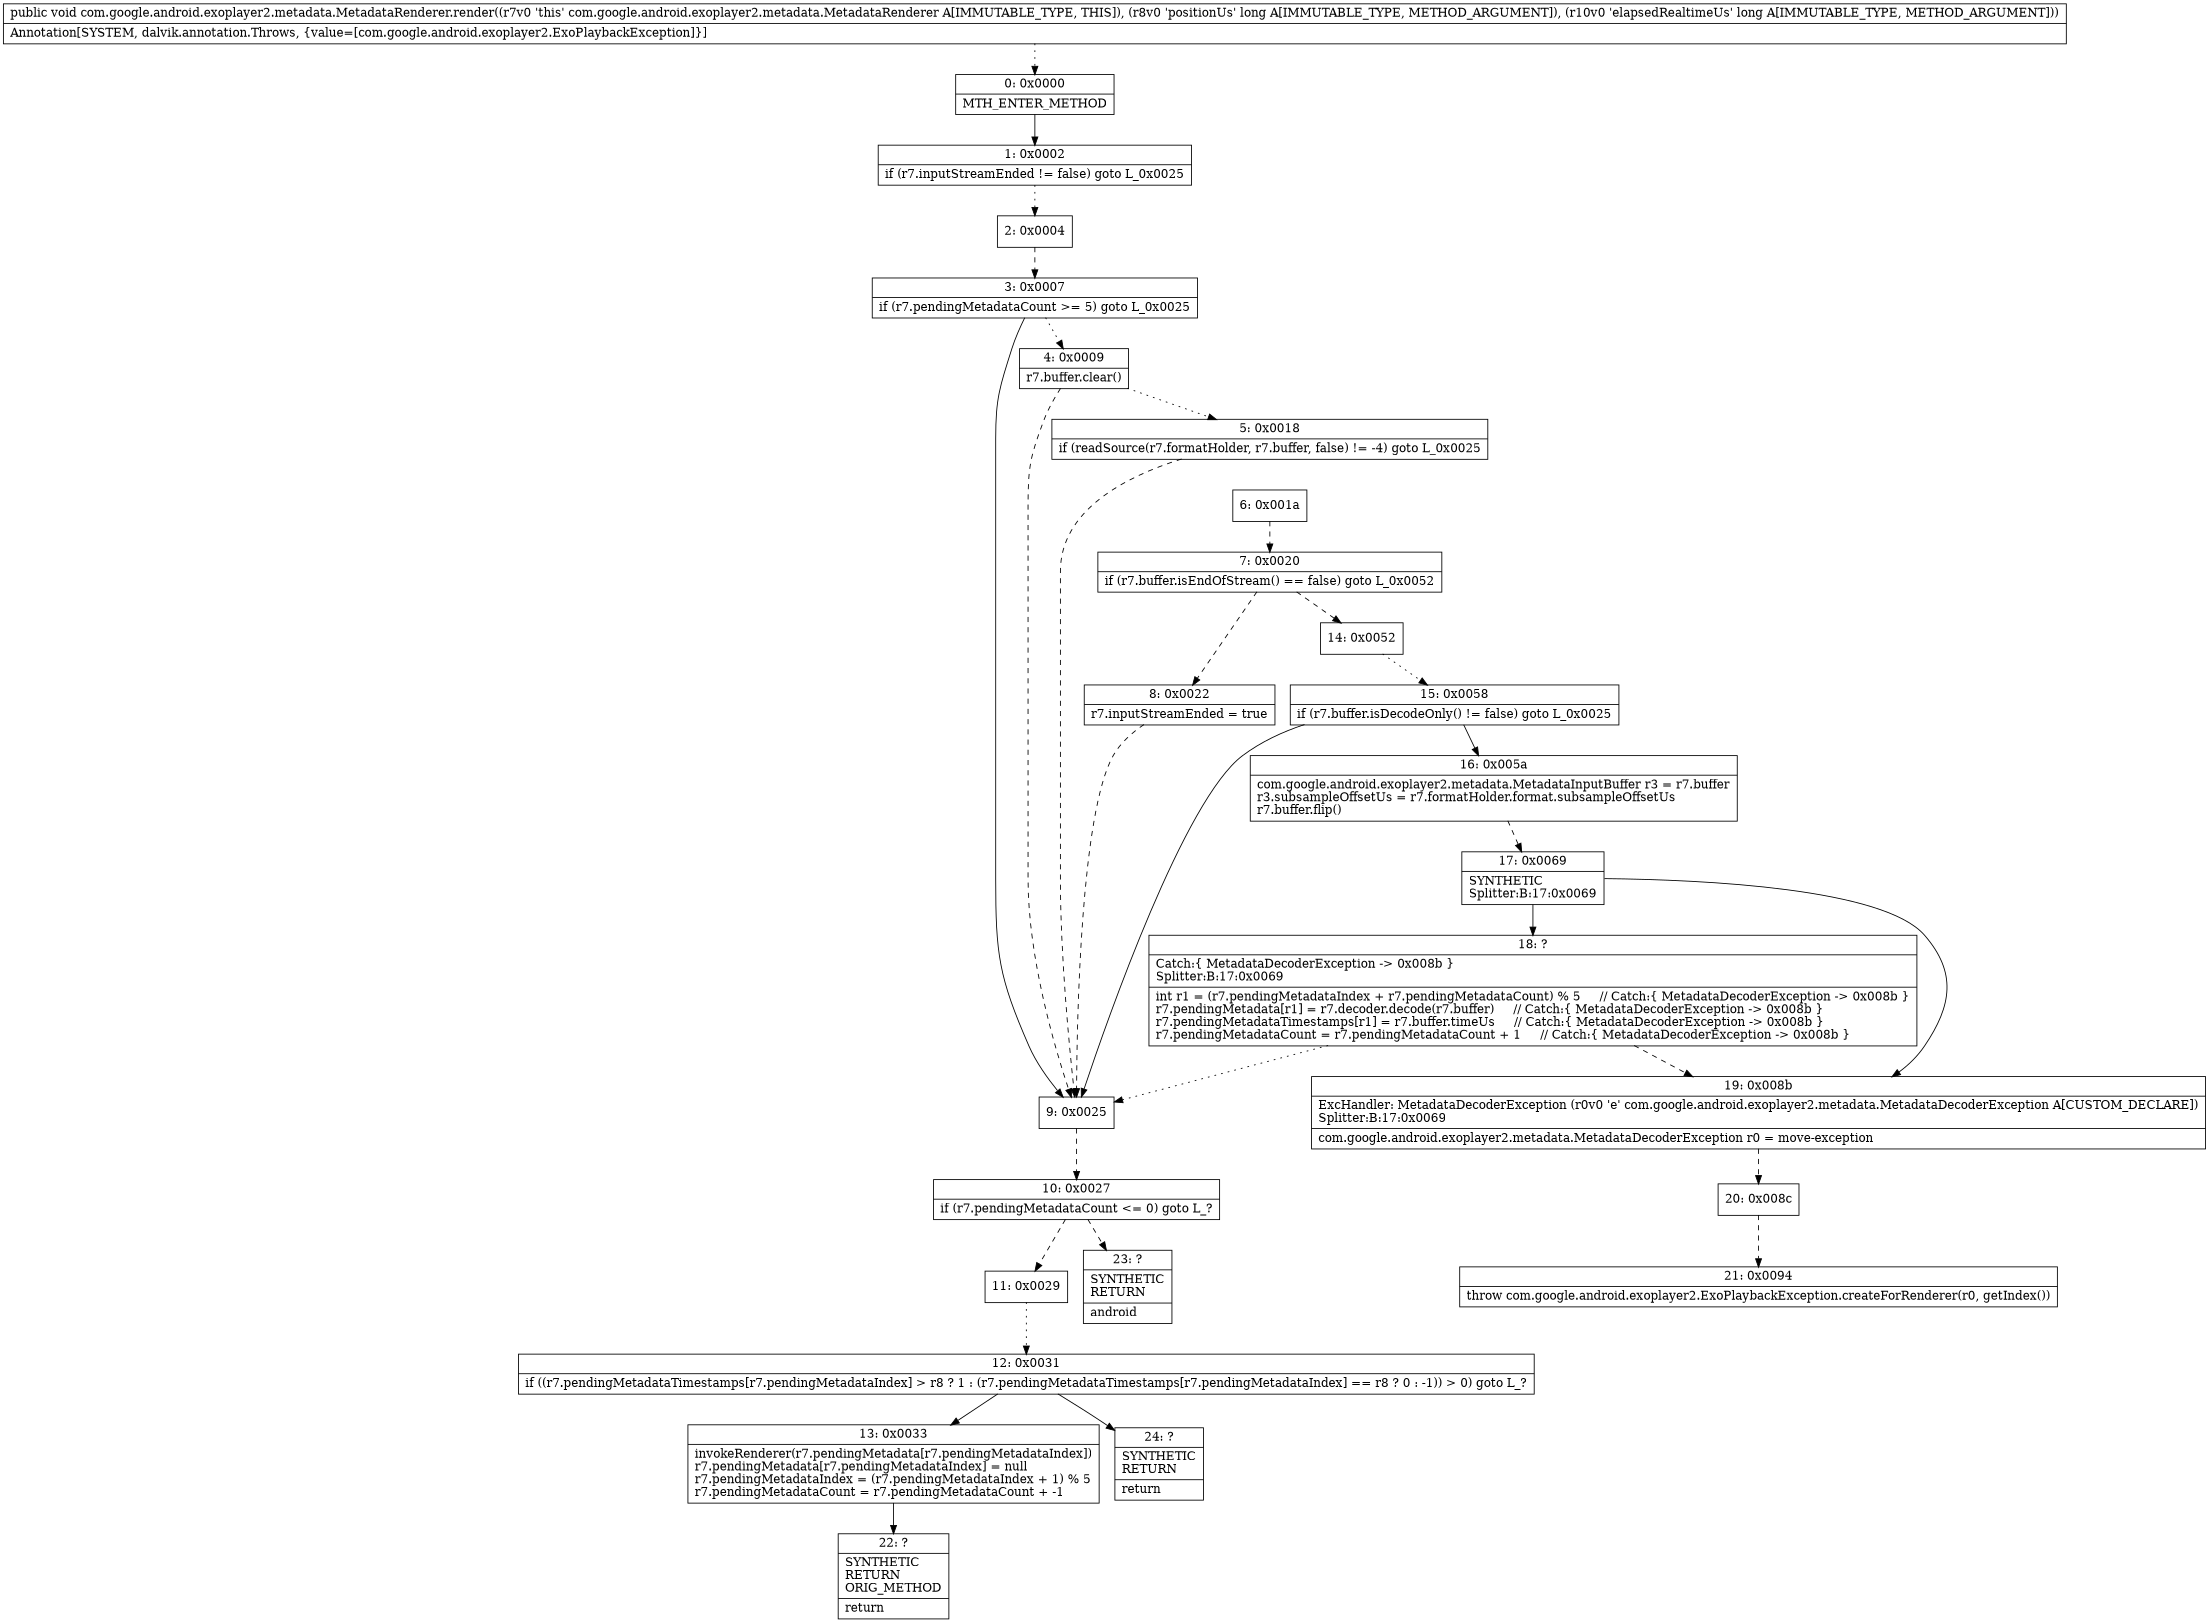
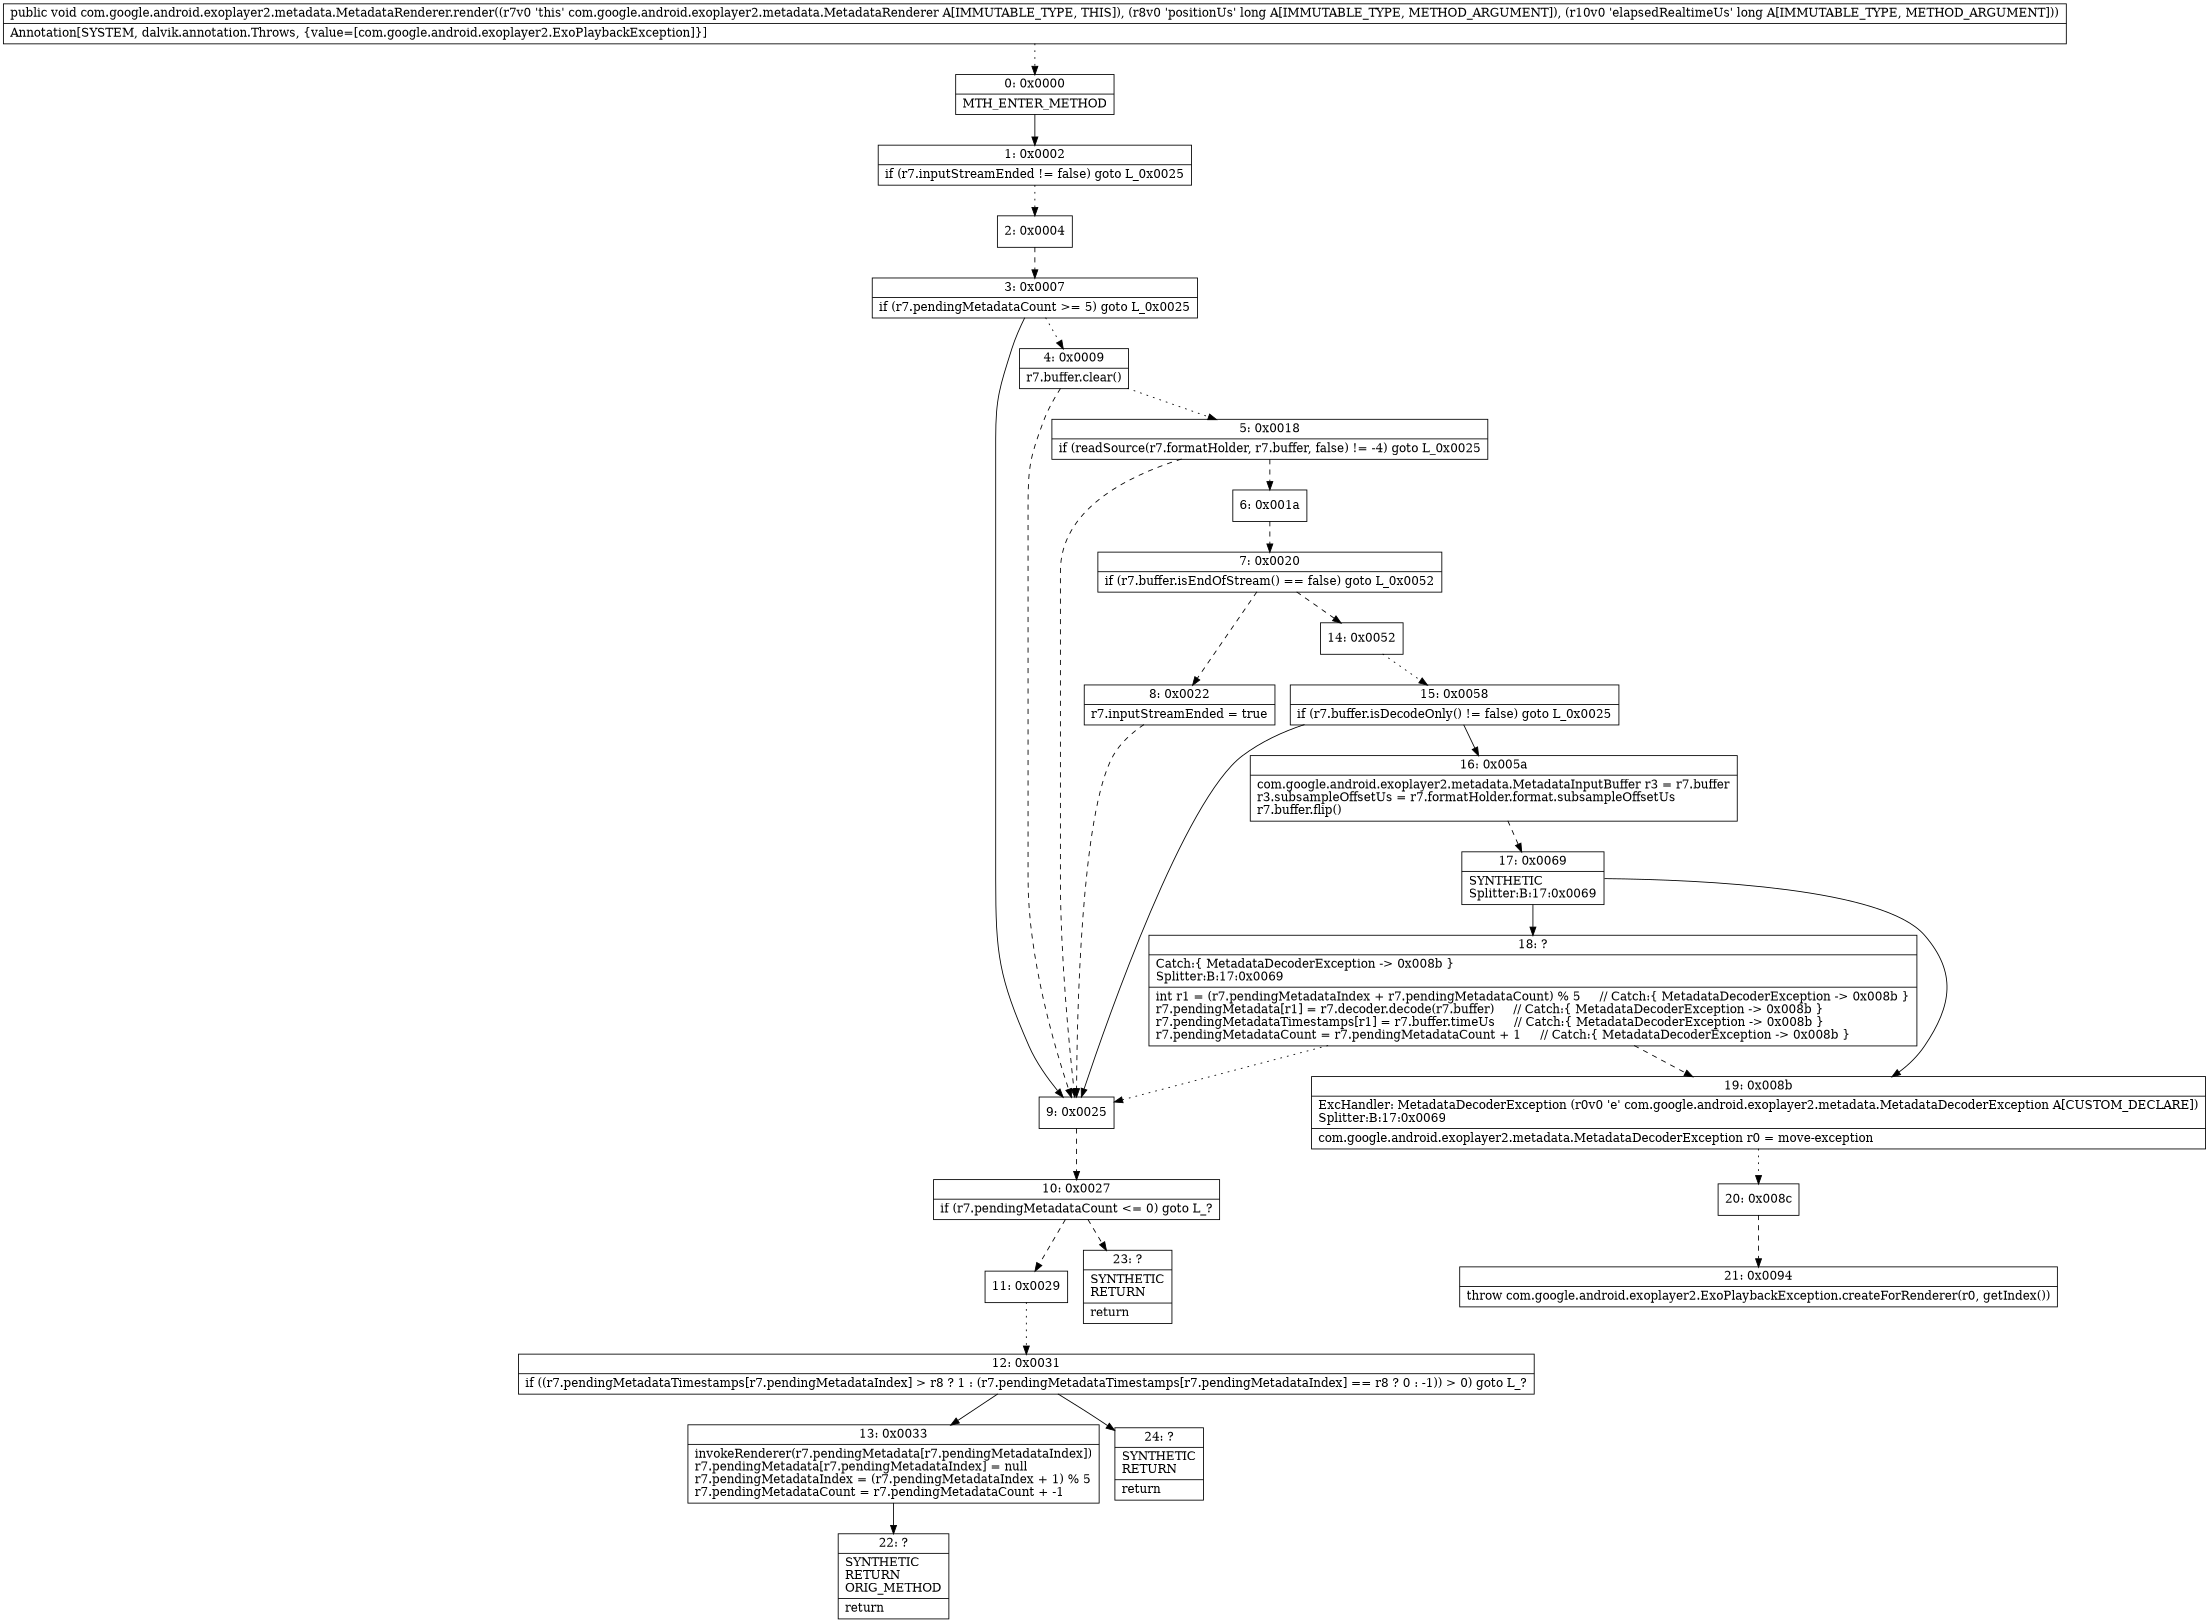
edge "5: 0x0018" -> "6: 0x001a": added
edge "19: 0x008b" -> "20: 0x008c": style dashed -> dotted
node "23: ?": text "android" -> "return"
